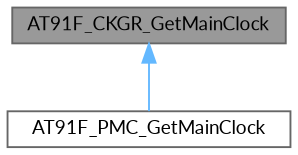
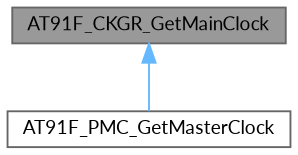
node "AT91F_PMC_GetMainClock": label "AT91F_PMC_GetMainClock" -> "AT91F_PMC_GetMasterClock"
